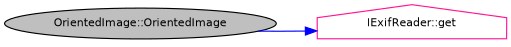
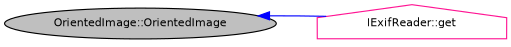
edge "OrientedImage::OrientedImage" -> "IExifReader::get": reversed
